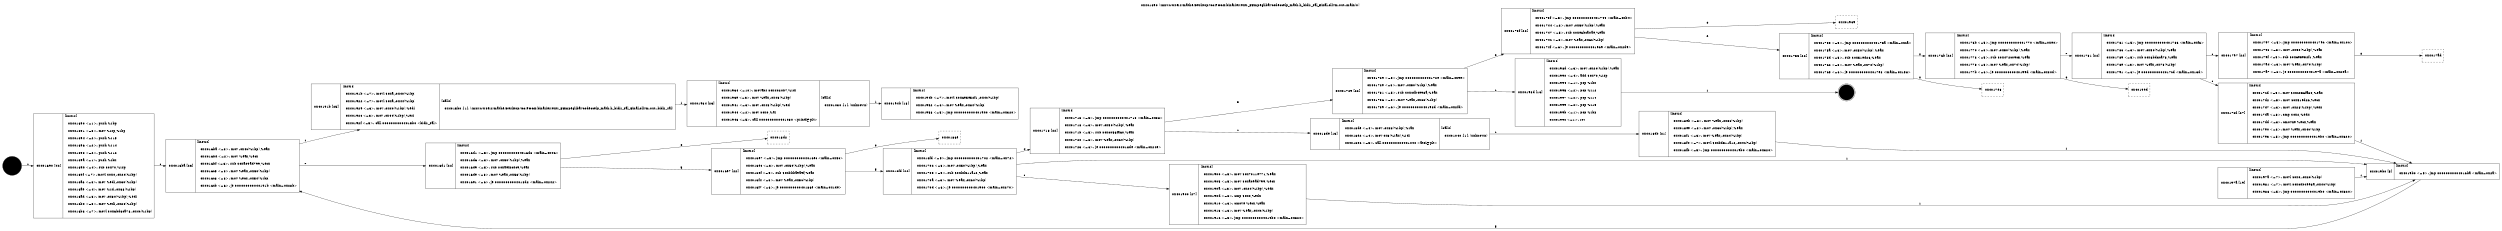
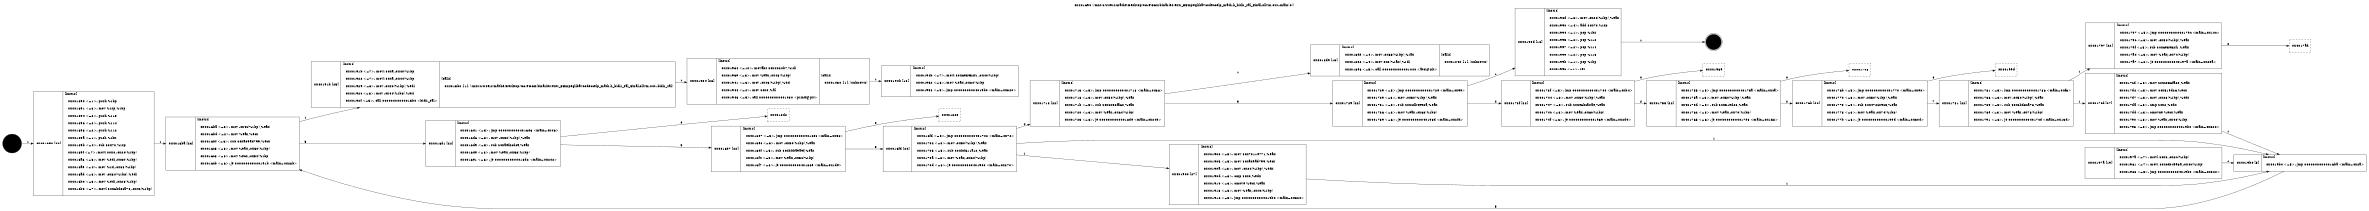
node "0x4018eb [21]": removed
edge "0x4016ba [23]" -> "0x4016d1 [22]": label " 7" -> " 5"
